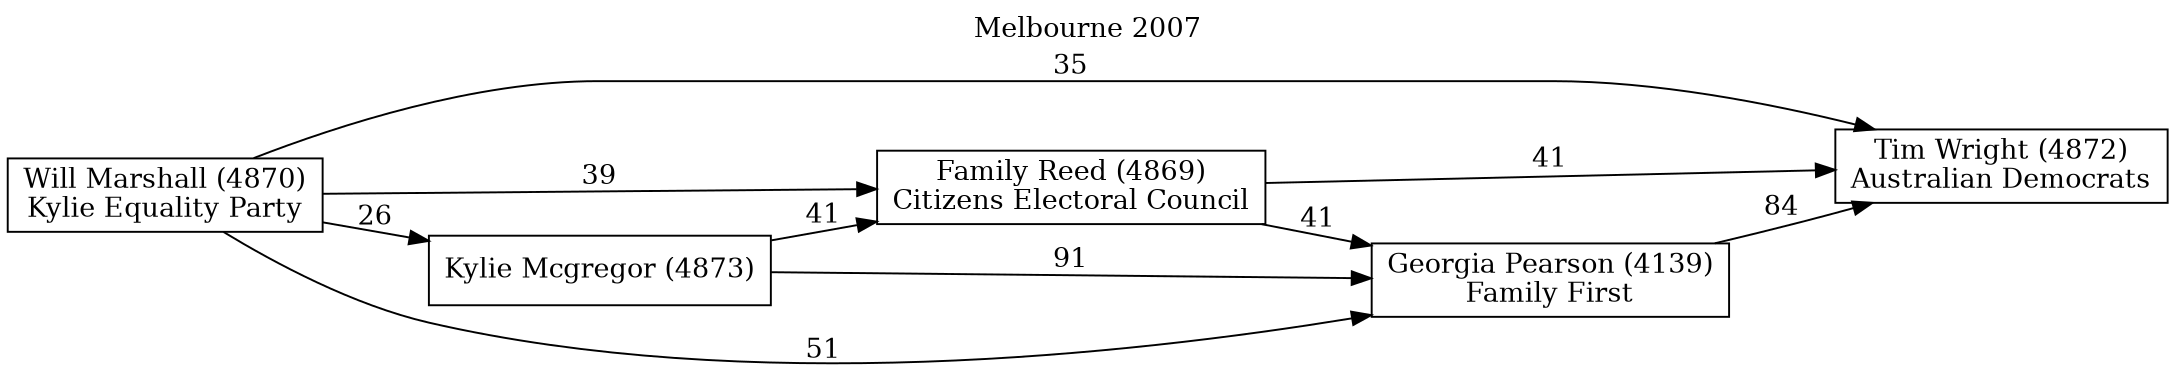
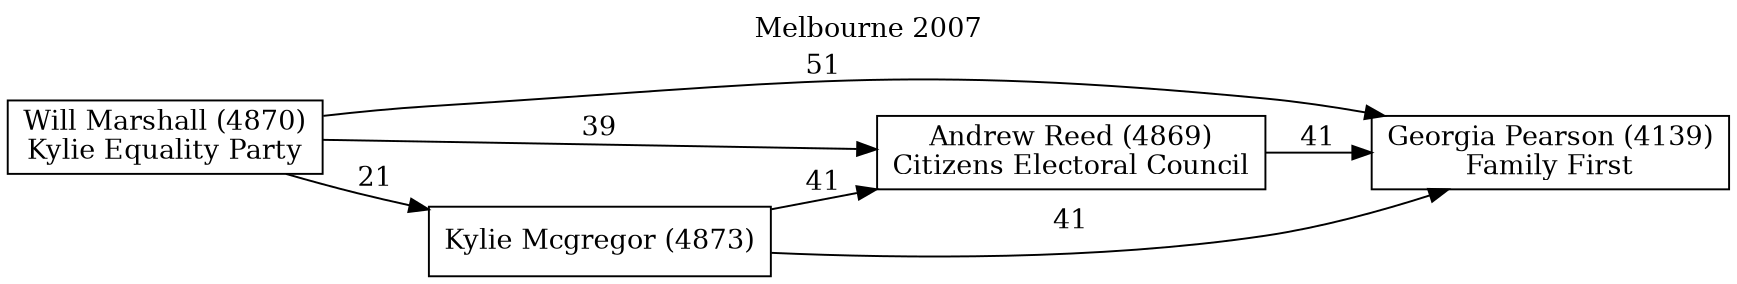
node "Tim Wright (4872) Australian Democrats": removed
node "Family Reed (4869) Citizens Electoral Council": label "Family Reed (4869) Citizens Electoral Council" -> "Andrew Reed (4869) Citizens Electoral Council"
edge "Will Marshall (4870) Kylie Equality Party" -> "Kylie Mcgregor (4873)": label "26" -> "21"
edge "Kylie Mcgregor (4873)" -> "Georgia Pearson (4139) Family First": label "91" -> "41"
